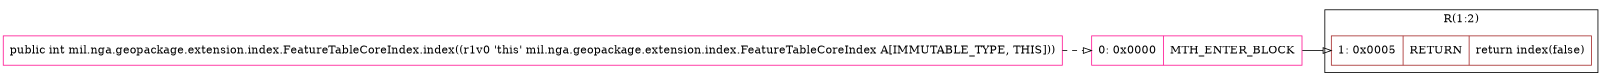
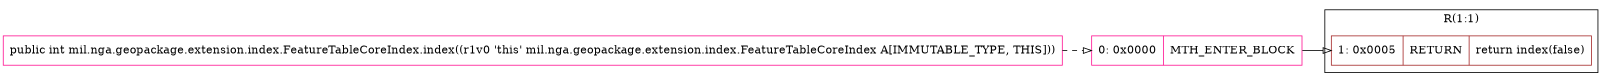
cluster "R(1:2)": label "R(1:2)" -> "R(1:1)"
